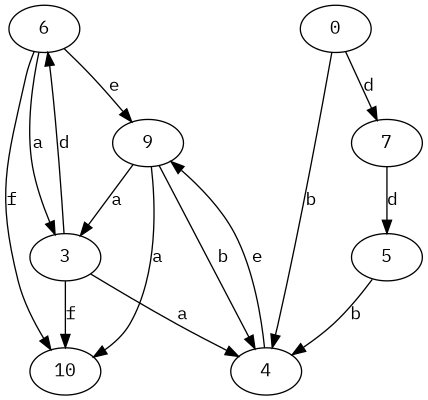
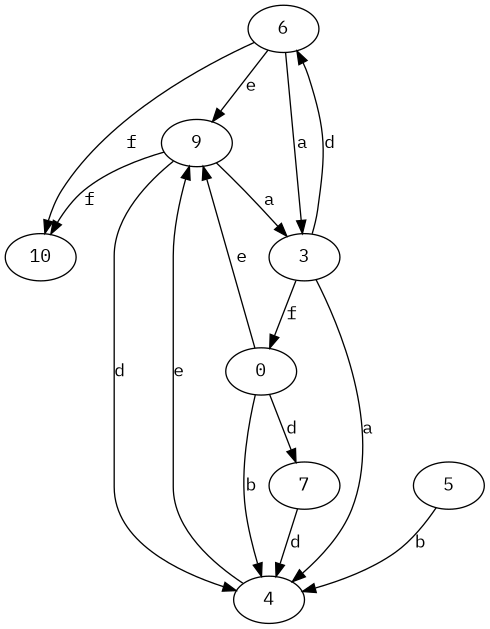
edge "7" -> "5": now "7" -> "4"
edge "9" -> "10": label "a" -> "f"
edge "9" -> "4": label "b" -> "d"
edge "0" -> "9": added, label "e"
edge "3" -> "10": now "3" -> "0"
